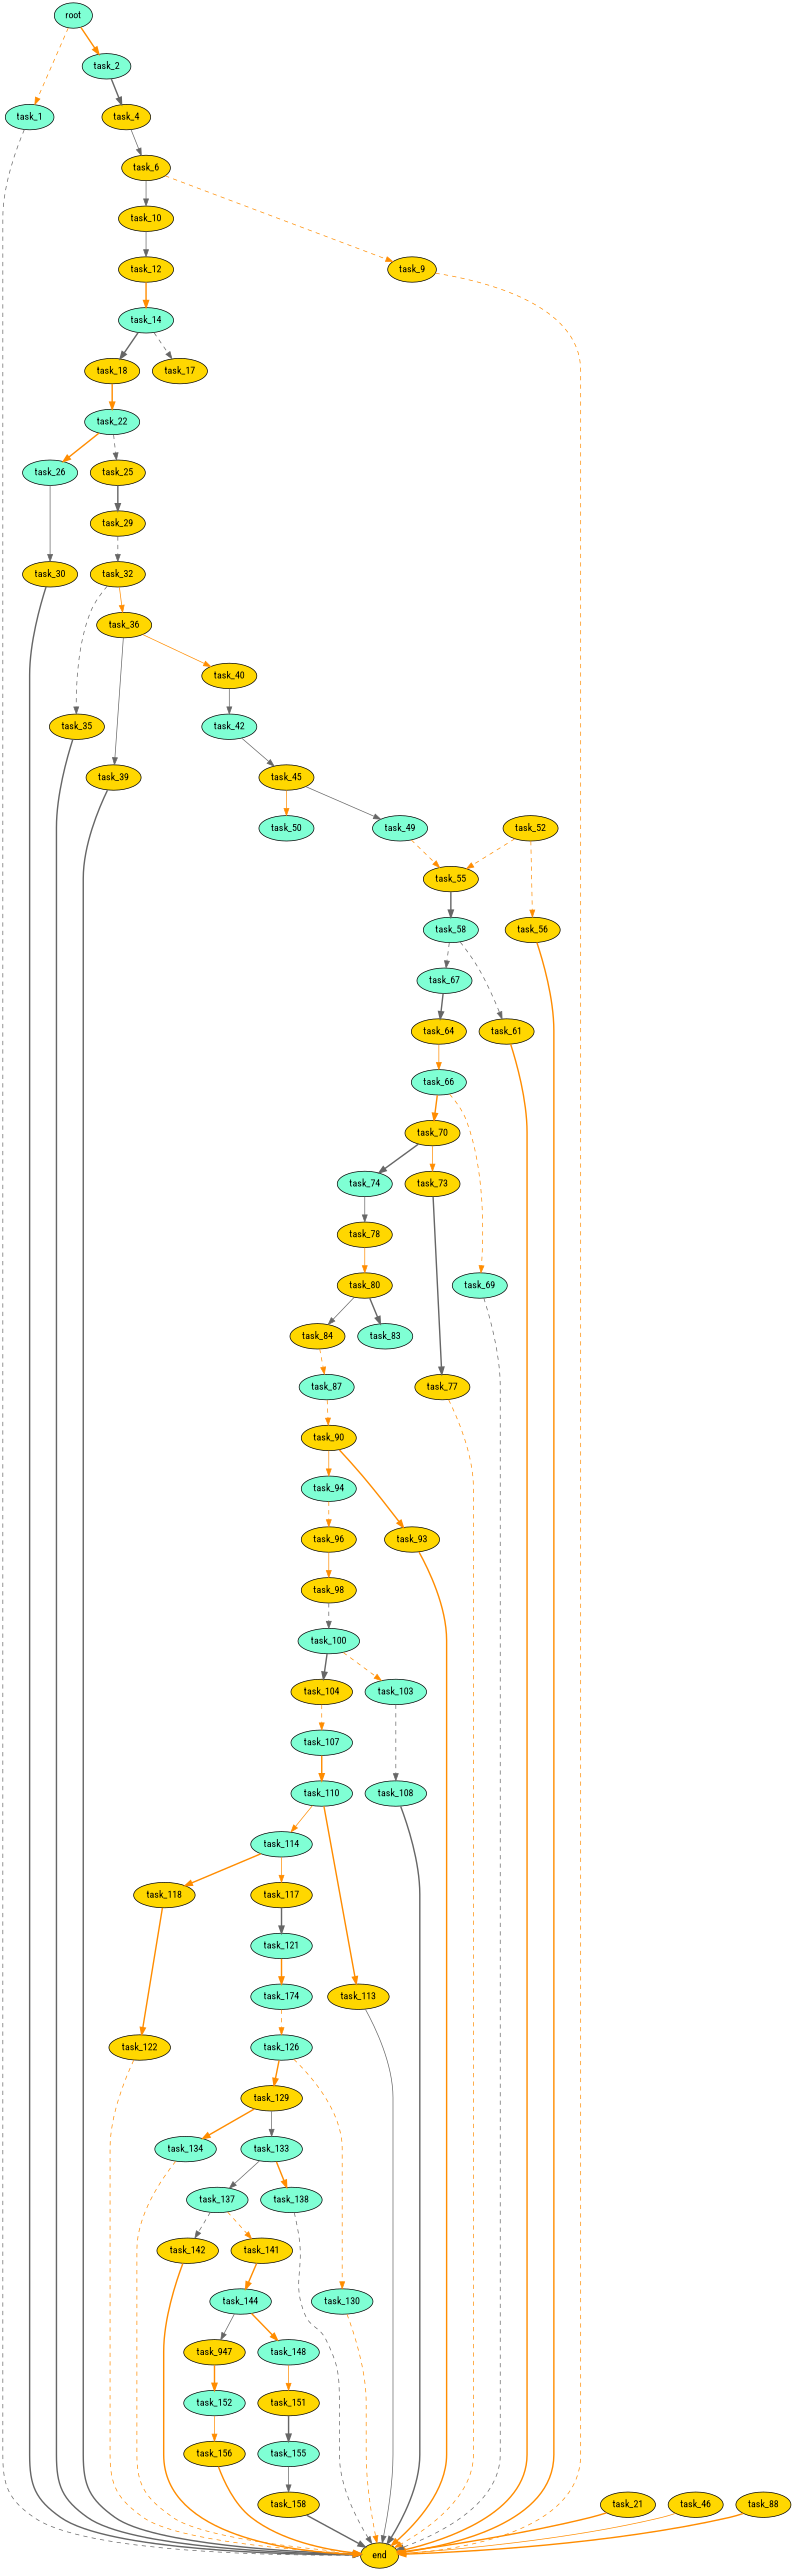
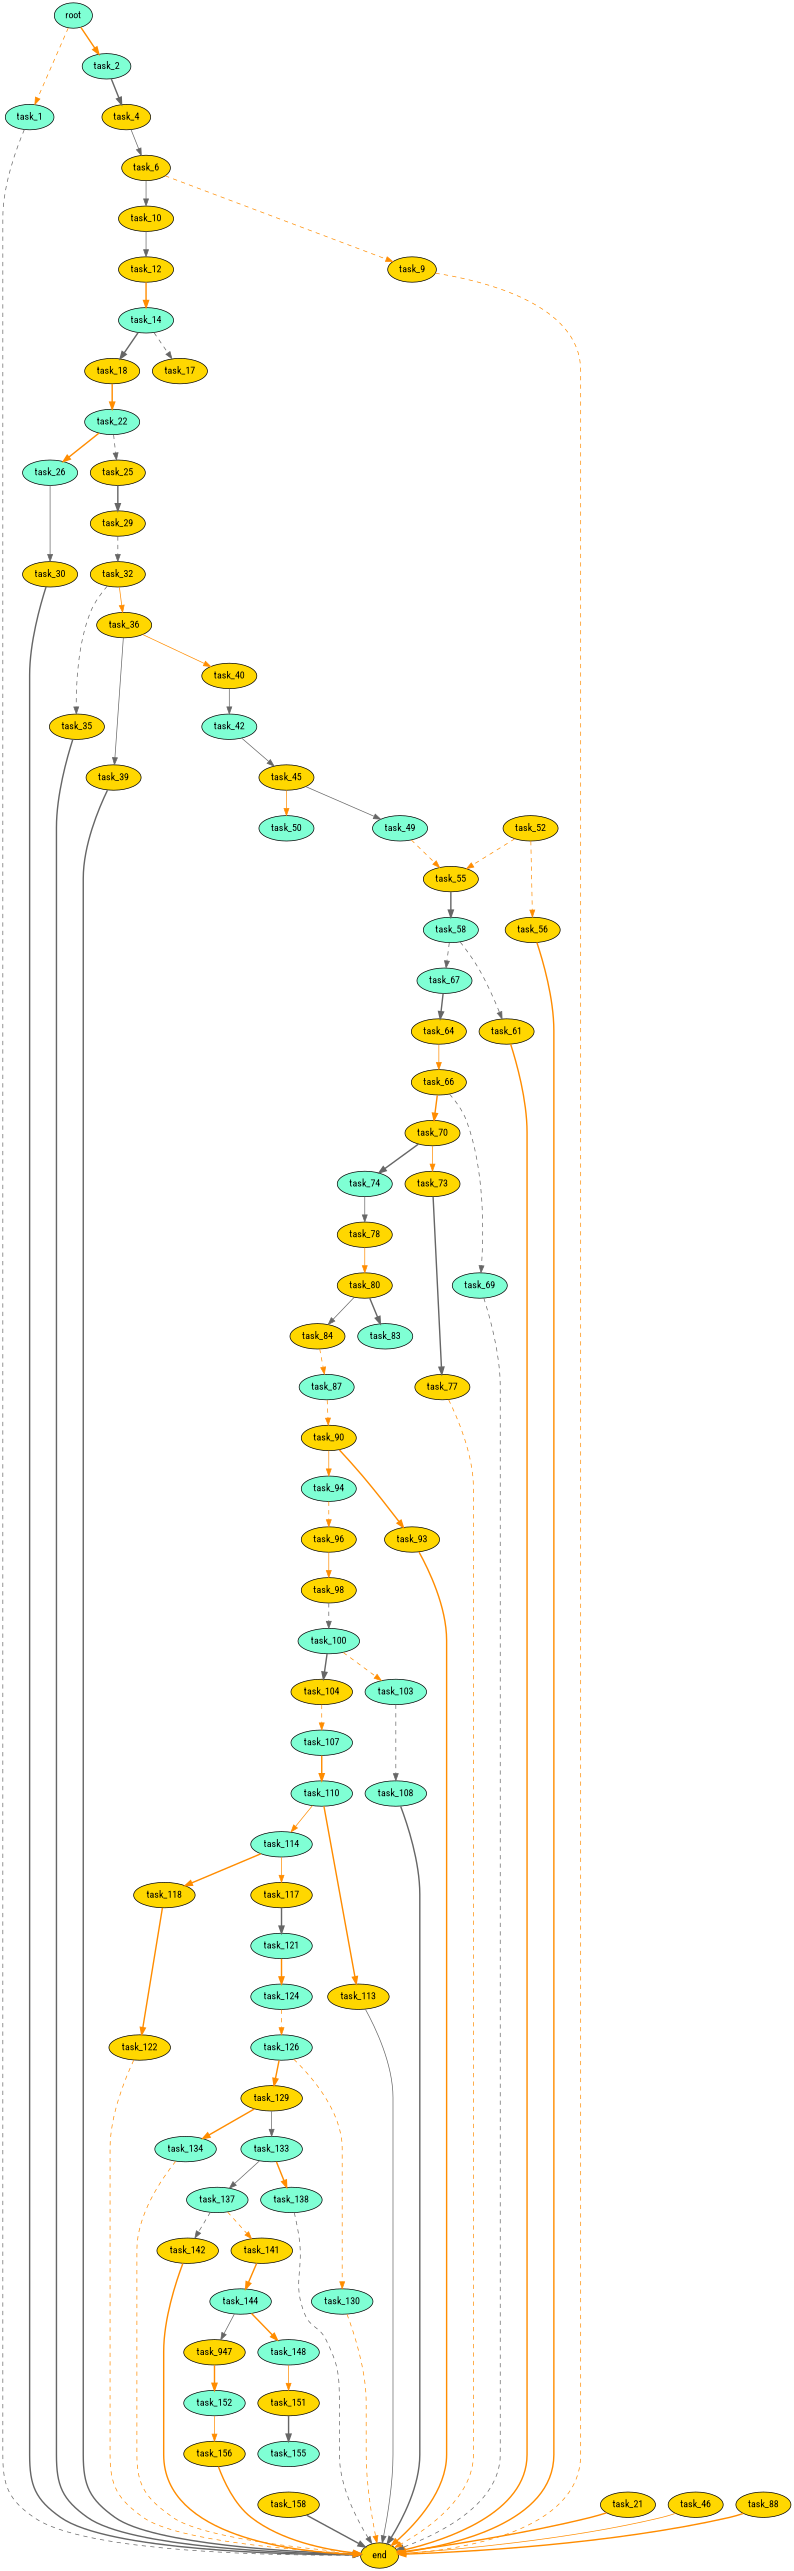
node "task_66": fillcolor aquamarine -> gold
edge "task_66" -> "task_69": color darkorange -> gray40
node "task_174": label "task_174" -> "task_124"
edge "task_155" -> "task_158": removed
